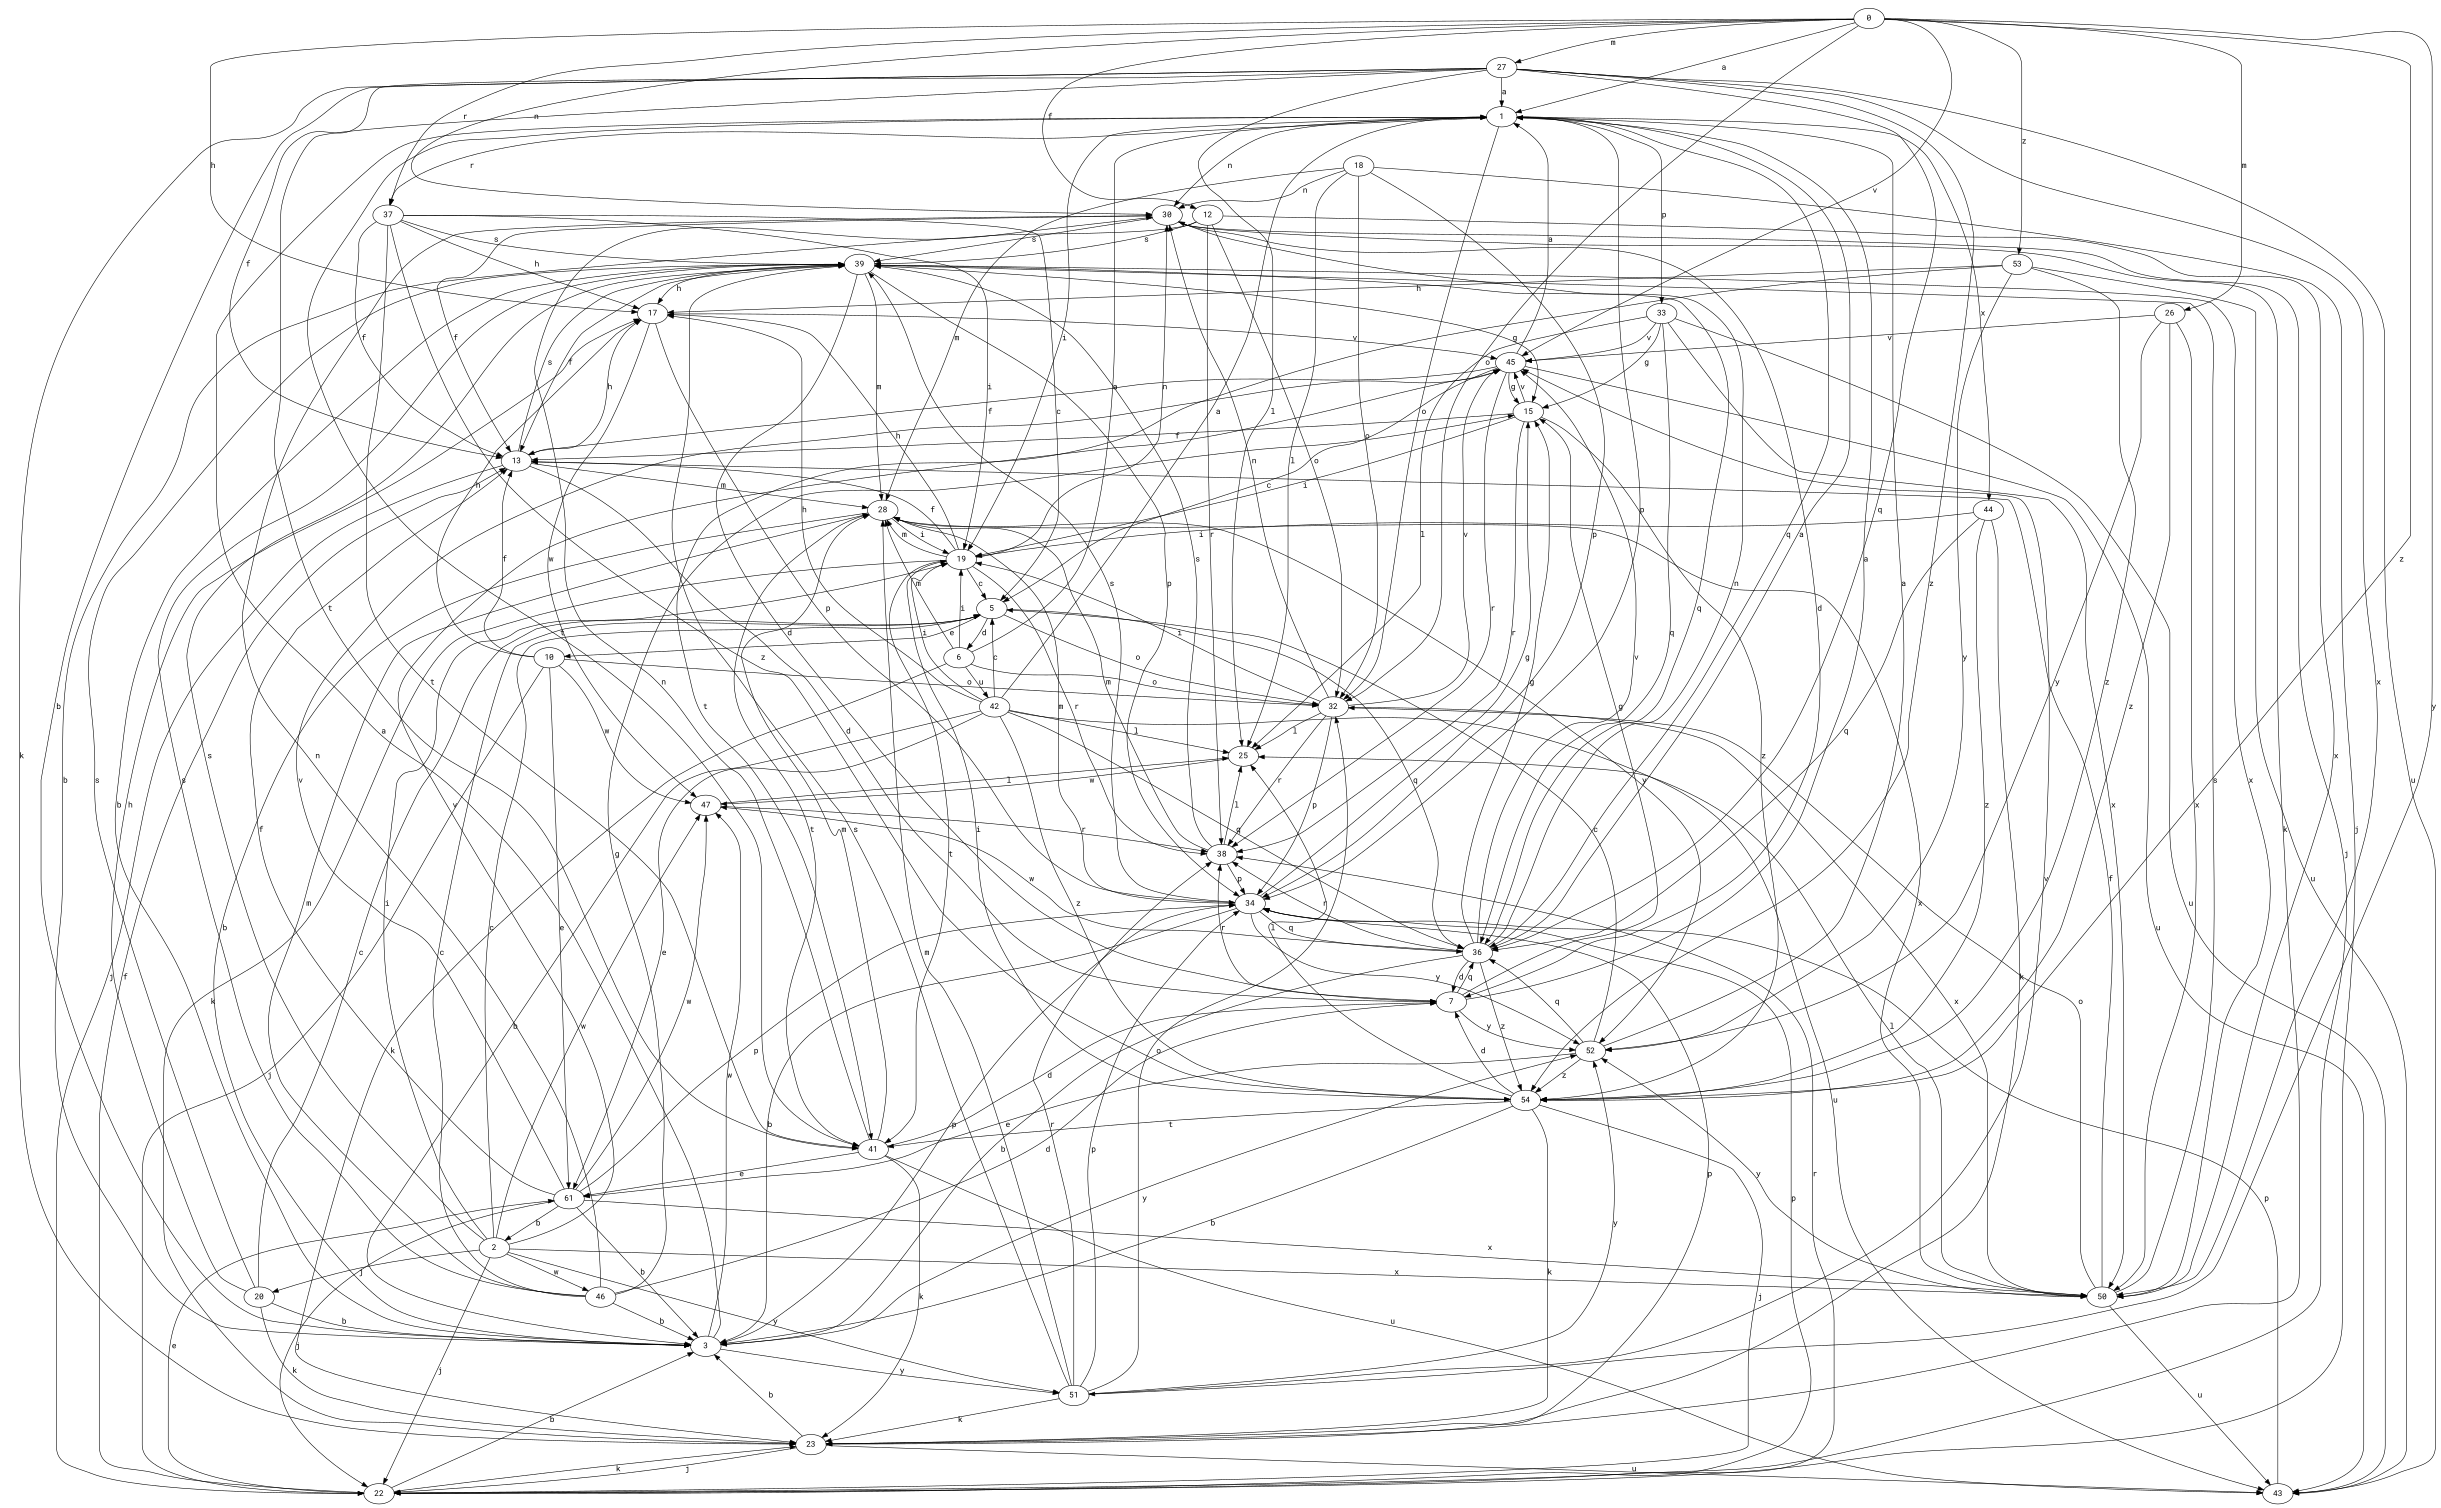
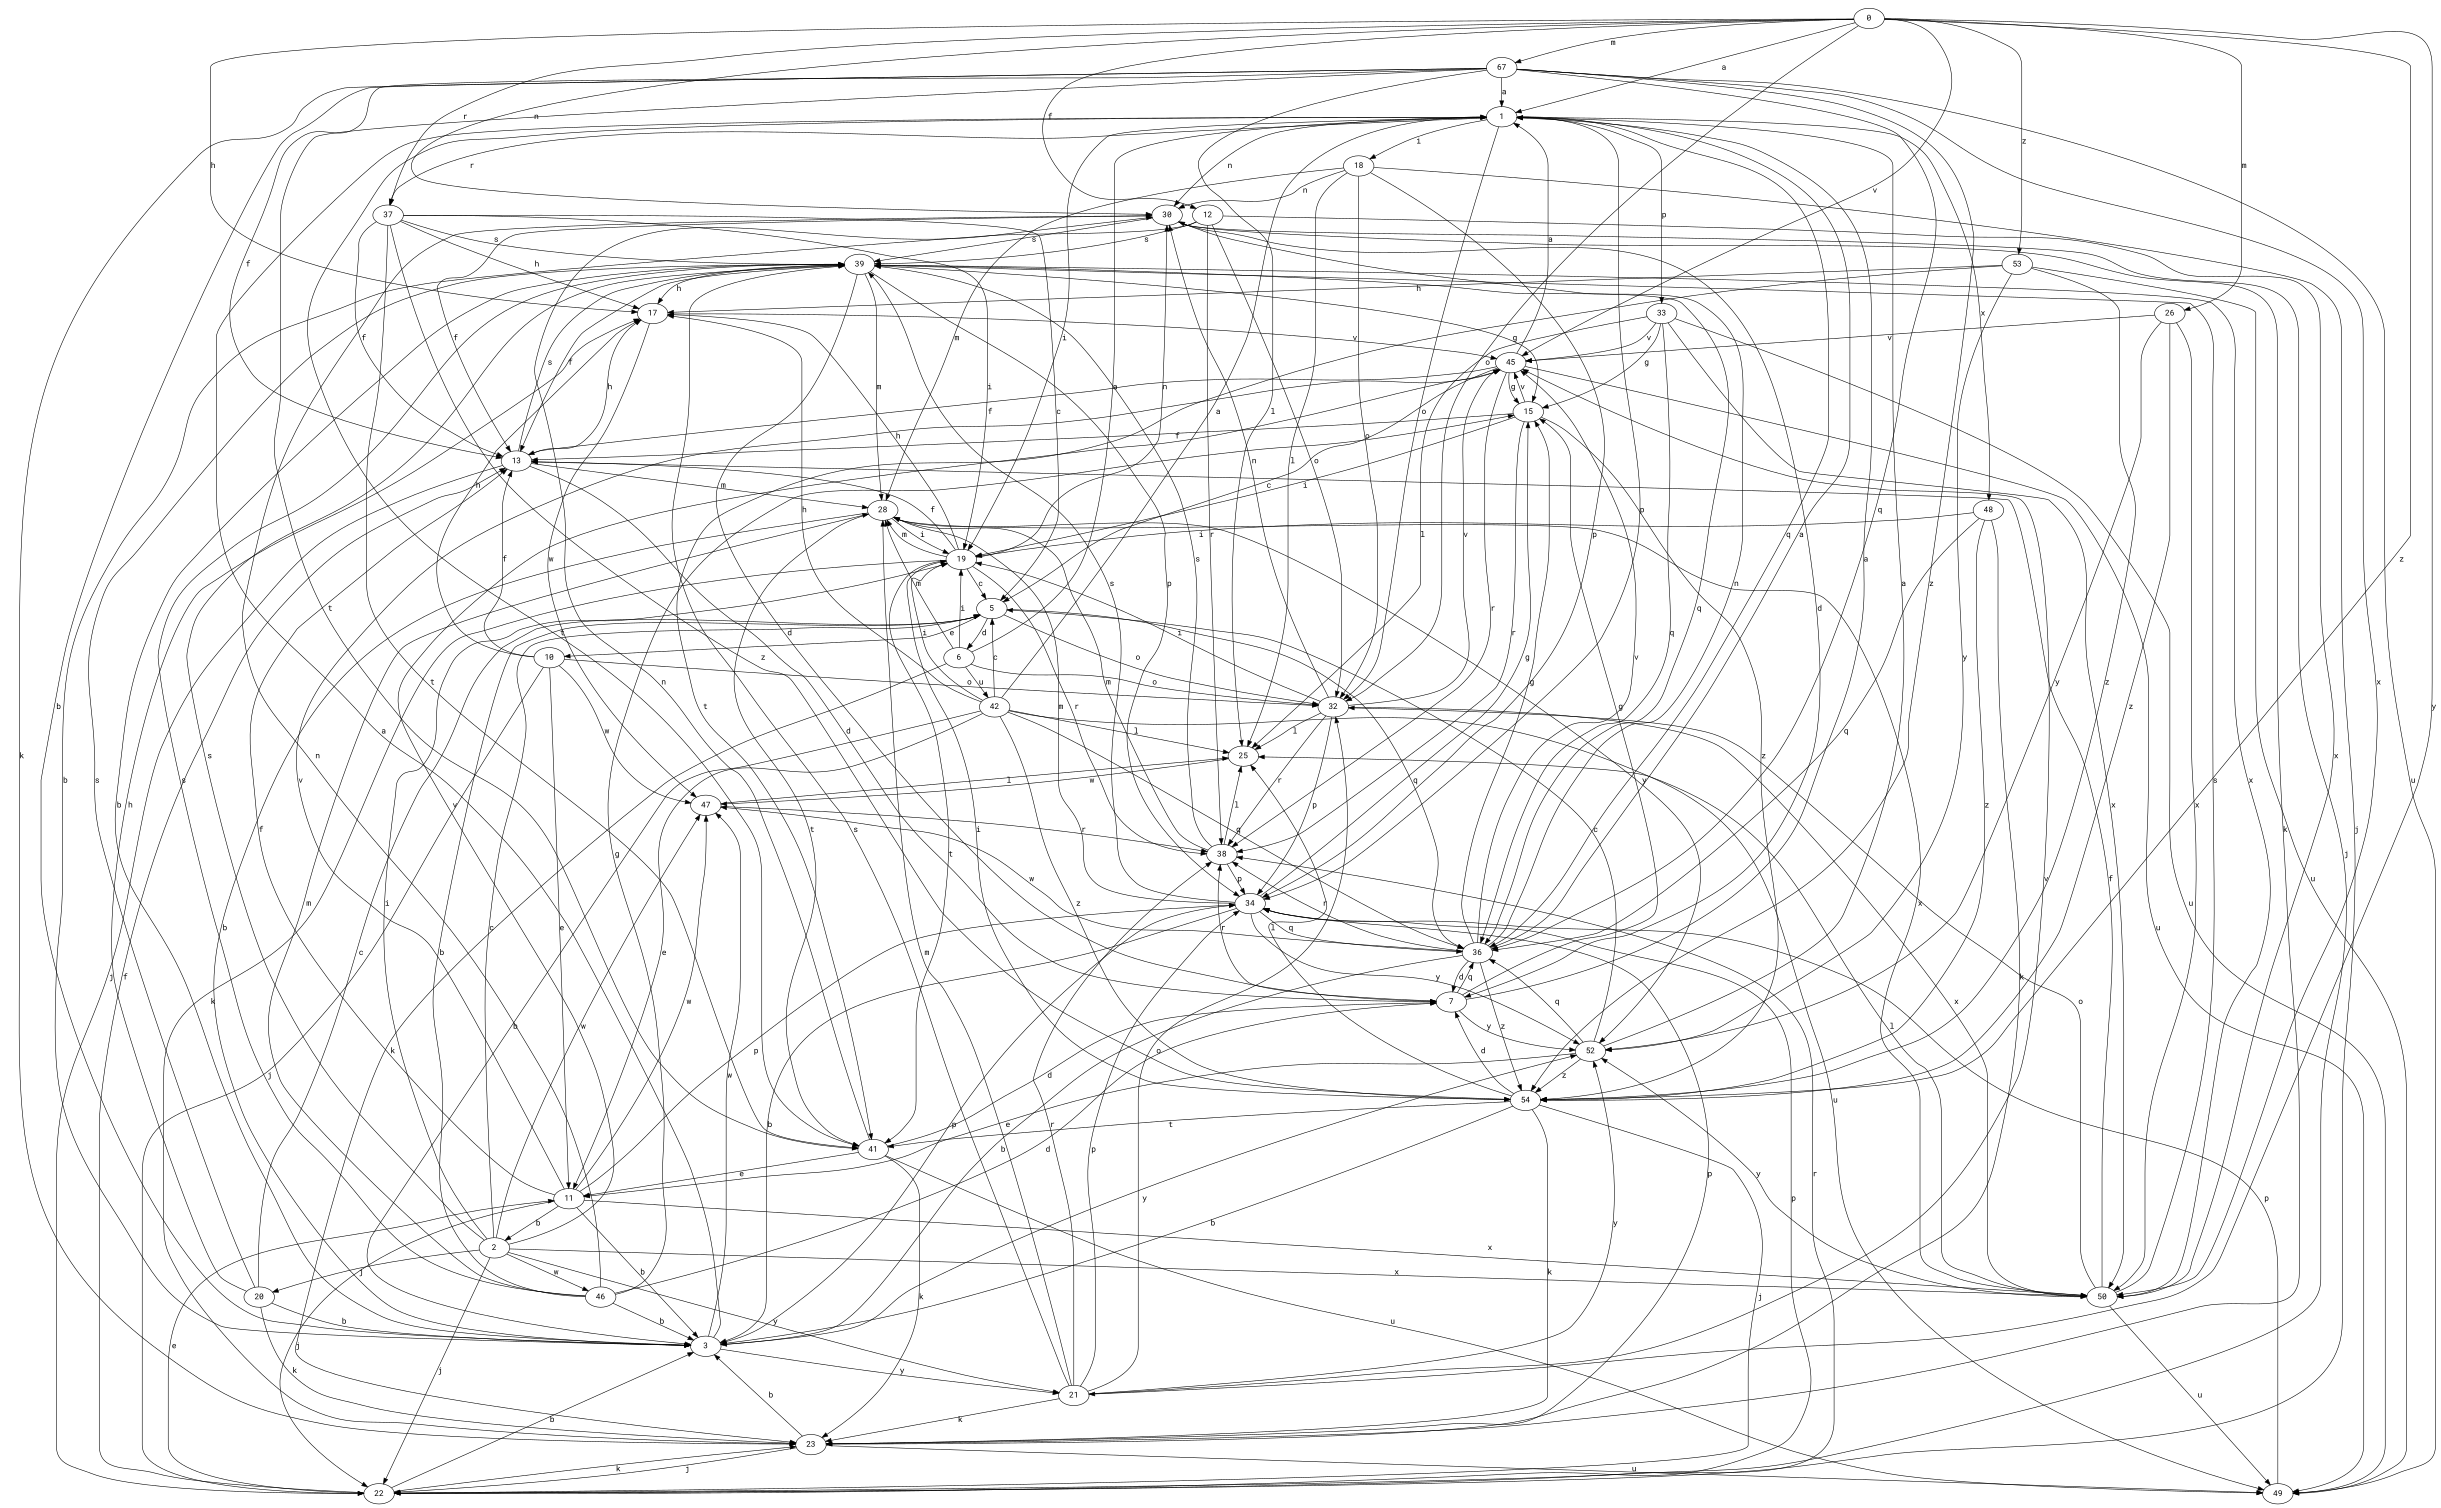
node "27": label "27" -> "67"
edge "1" -> "18": added, label "i"
node "44": label "44" -> "48"
edge "17" -> "34": removed, label "p"
edge "41" -> "28": removed, label "m"
edge "46" -> "5": label "c" -> "b"
node "61": label "61" -> "11"
node "51": label "51" -> "21"
node "43": label "43" -> "49"
